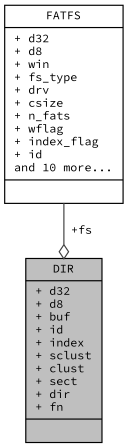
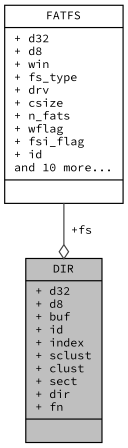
node "FATFS": text "+ index_flag" -> "+ fsi_flag"
